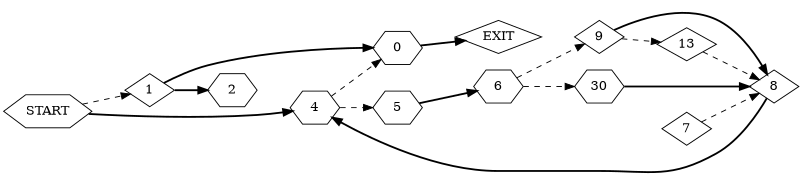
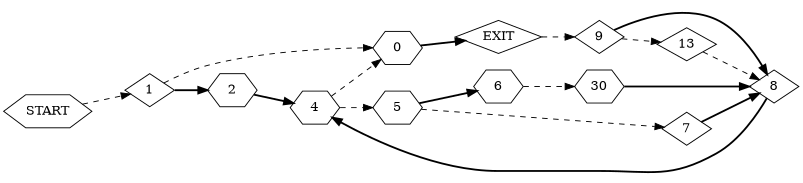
edge "1" -> "0": style bold -> dashed
edge "6" -> "9": now "EXIT" -> "9"
edge "7" -> "8": style dashed -> bold
edge "START" -> "4": now "2" -> "4"
edge "5" -> "7": added
